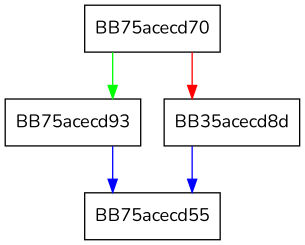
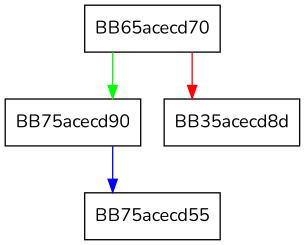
node "BB75acecd70": label "BB75acecd70" -> "BB65acecd70"
node "BB75acecd93": label "BB75acecd93" -> "BB75acecd90"
edge "BB35acecd8d" -> "BB75acecd55": removed
